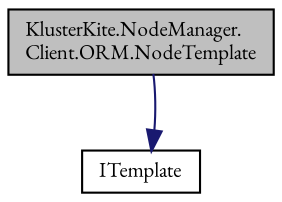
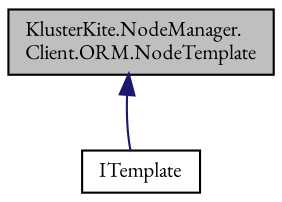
edge "KlusterKite.NodeManager. Client.ORM.NodeTemplate" -> "ITemplate": reversed
